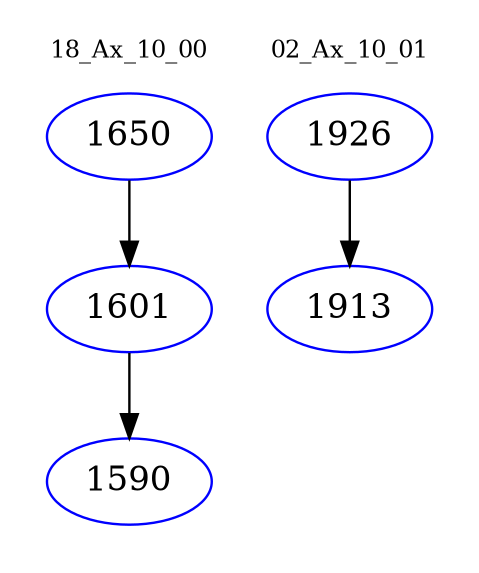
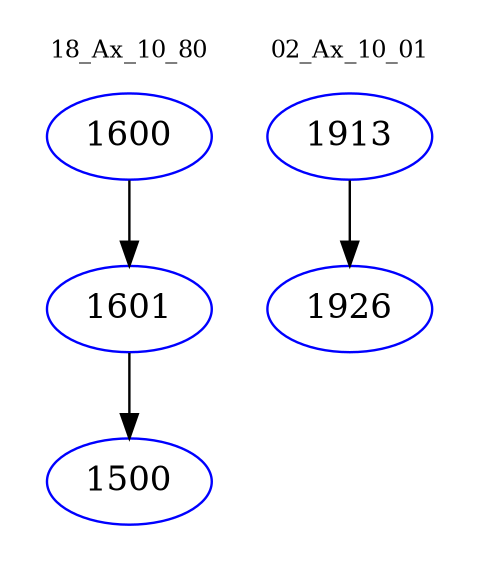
cluster "18_Ax_10_00": label "18_Ax_10_00" -> "18_Ax_10_80"
node "1650": label "1650" -> "1600"
edge "1926" -> "1913": reversed
node "1590": label "1590" -> "1500"
